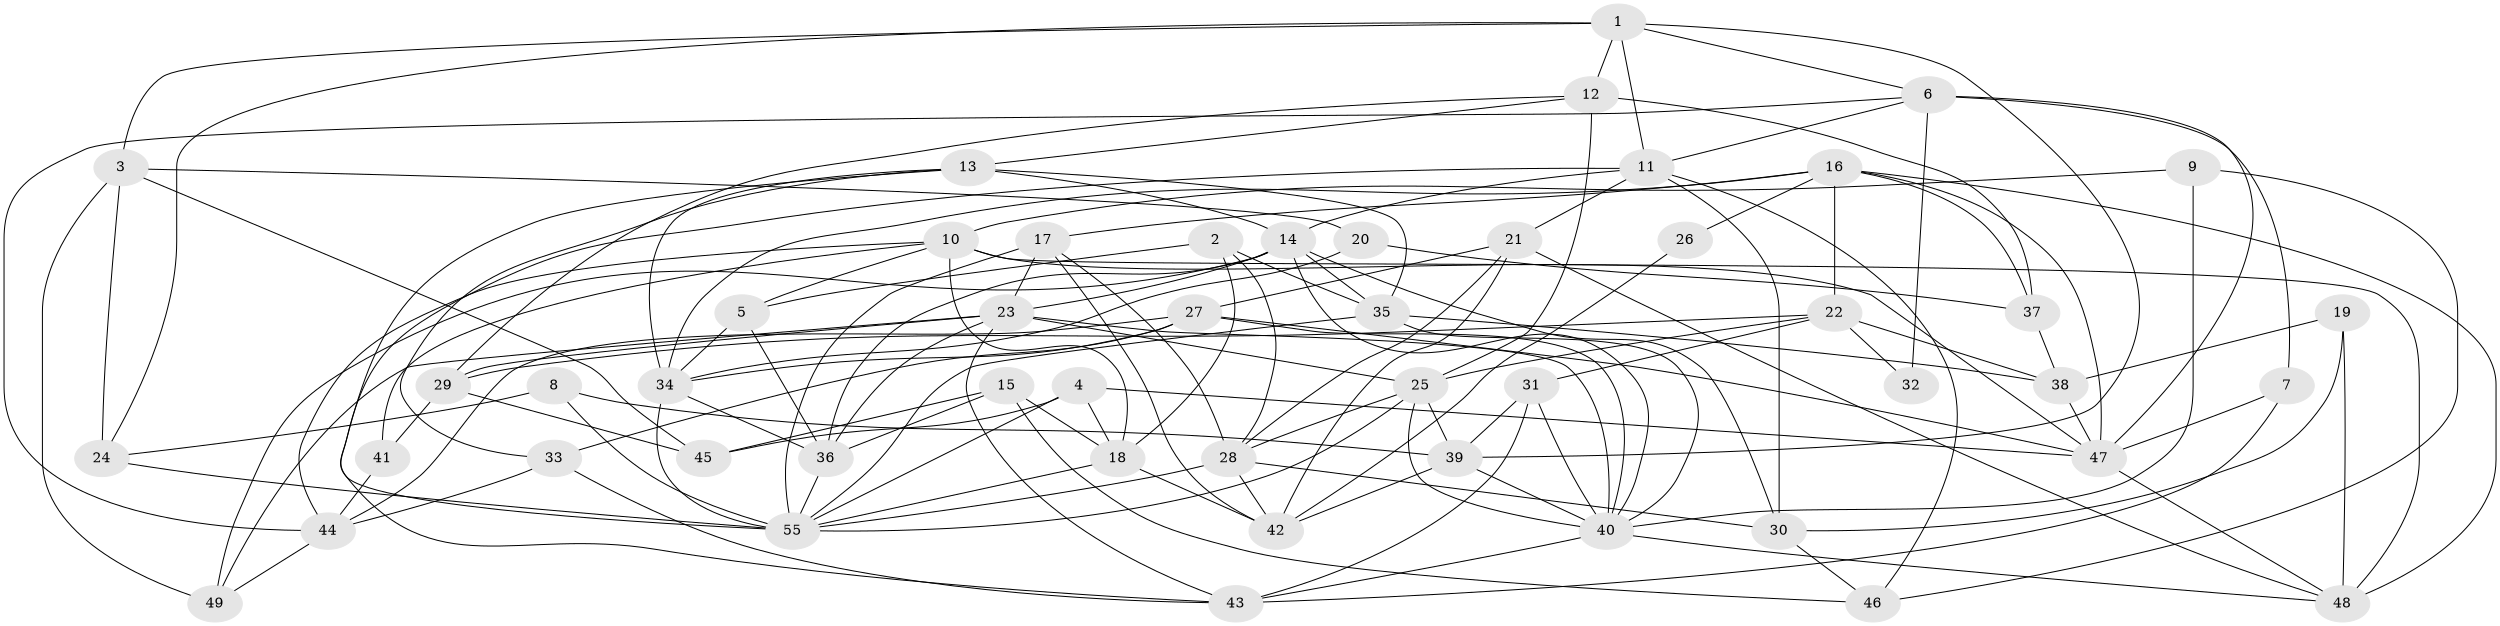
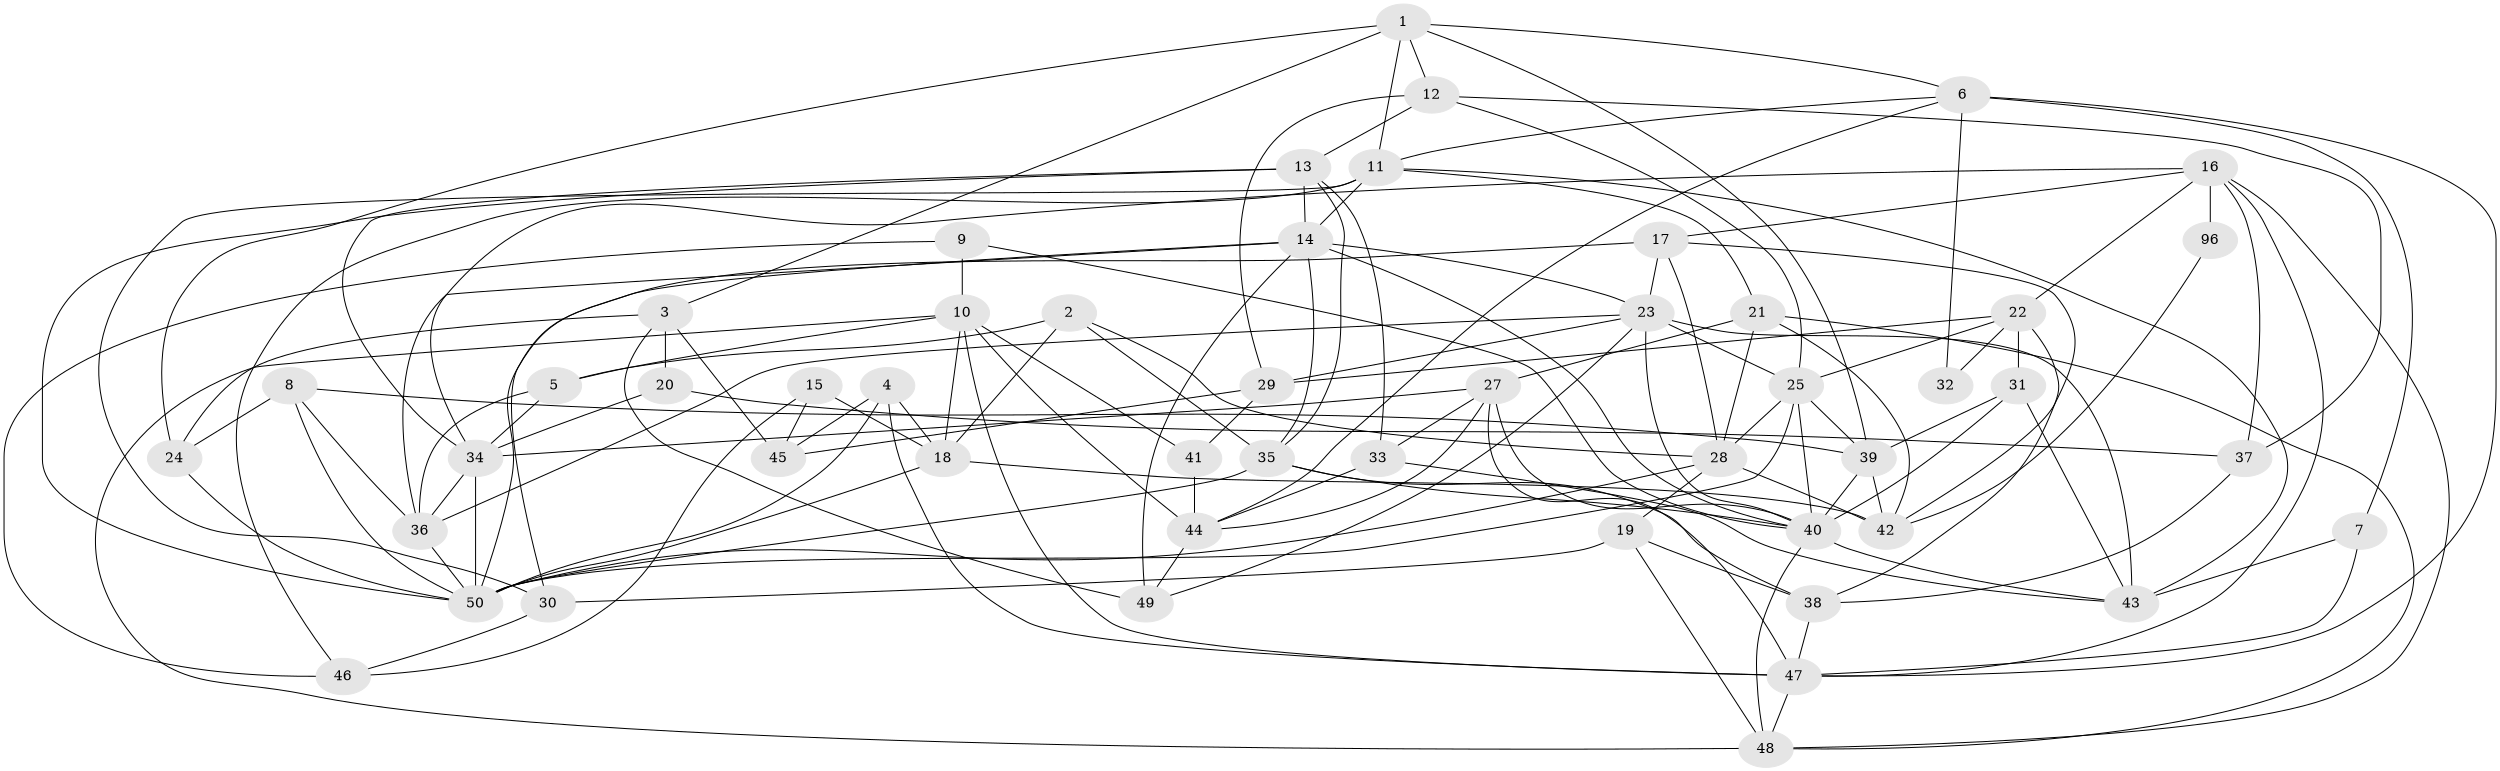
node "26": label "26" -> "96"
edge "15" -- "36": now "8" -- "36"
edge "28" -- "30": now "28" -- "19"
node "55": label "55" -> "50"
